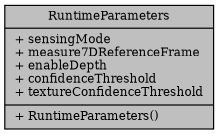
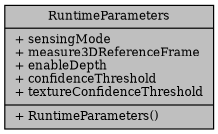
node "RuntimeParameters": text "+ measure7DReferenceFrame" -> "+ measure3DReferenceFrame"
